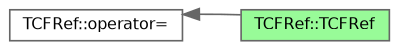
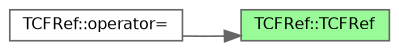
edge "TCFRef::TCFRef" -> "TCFRef::operator=": reversed
